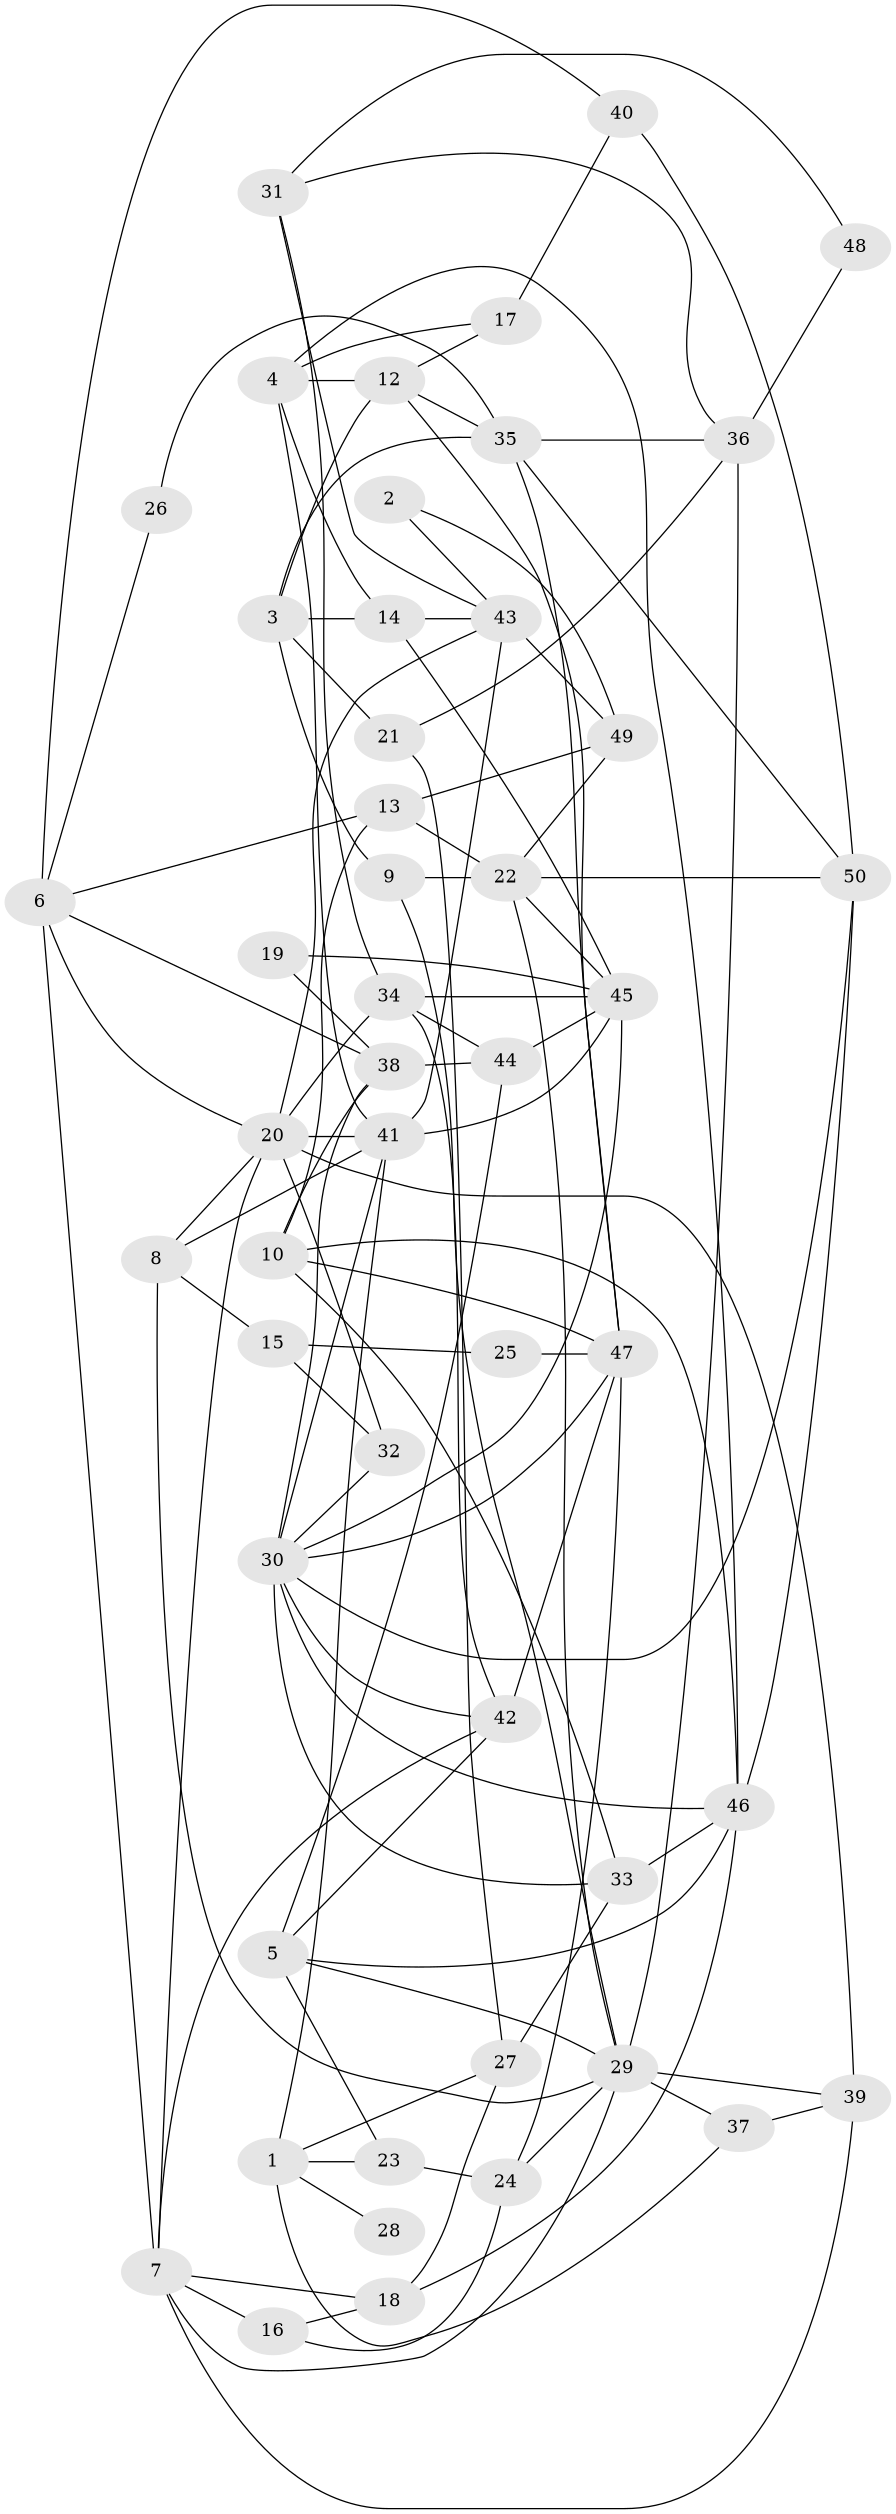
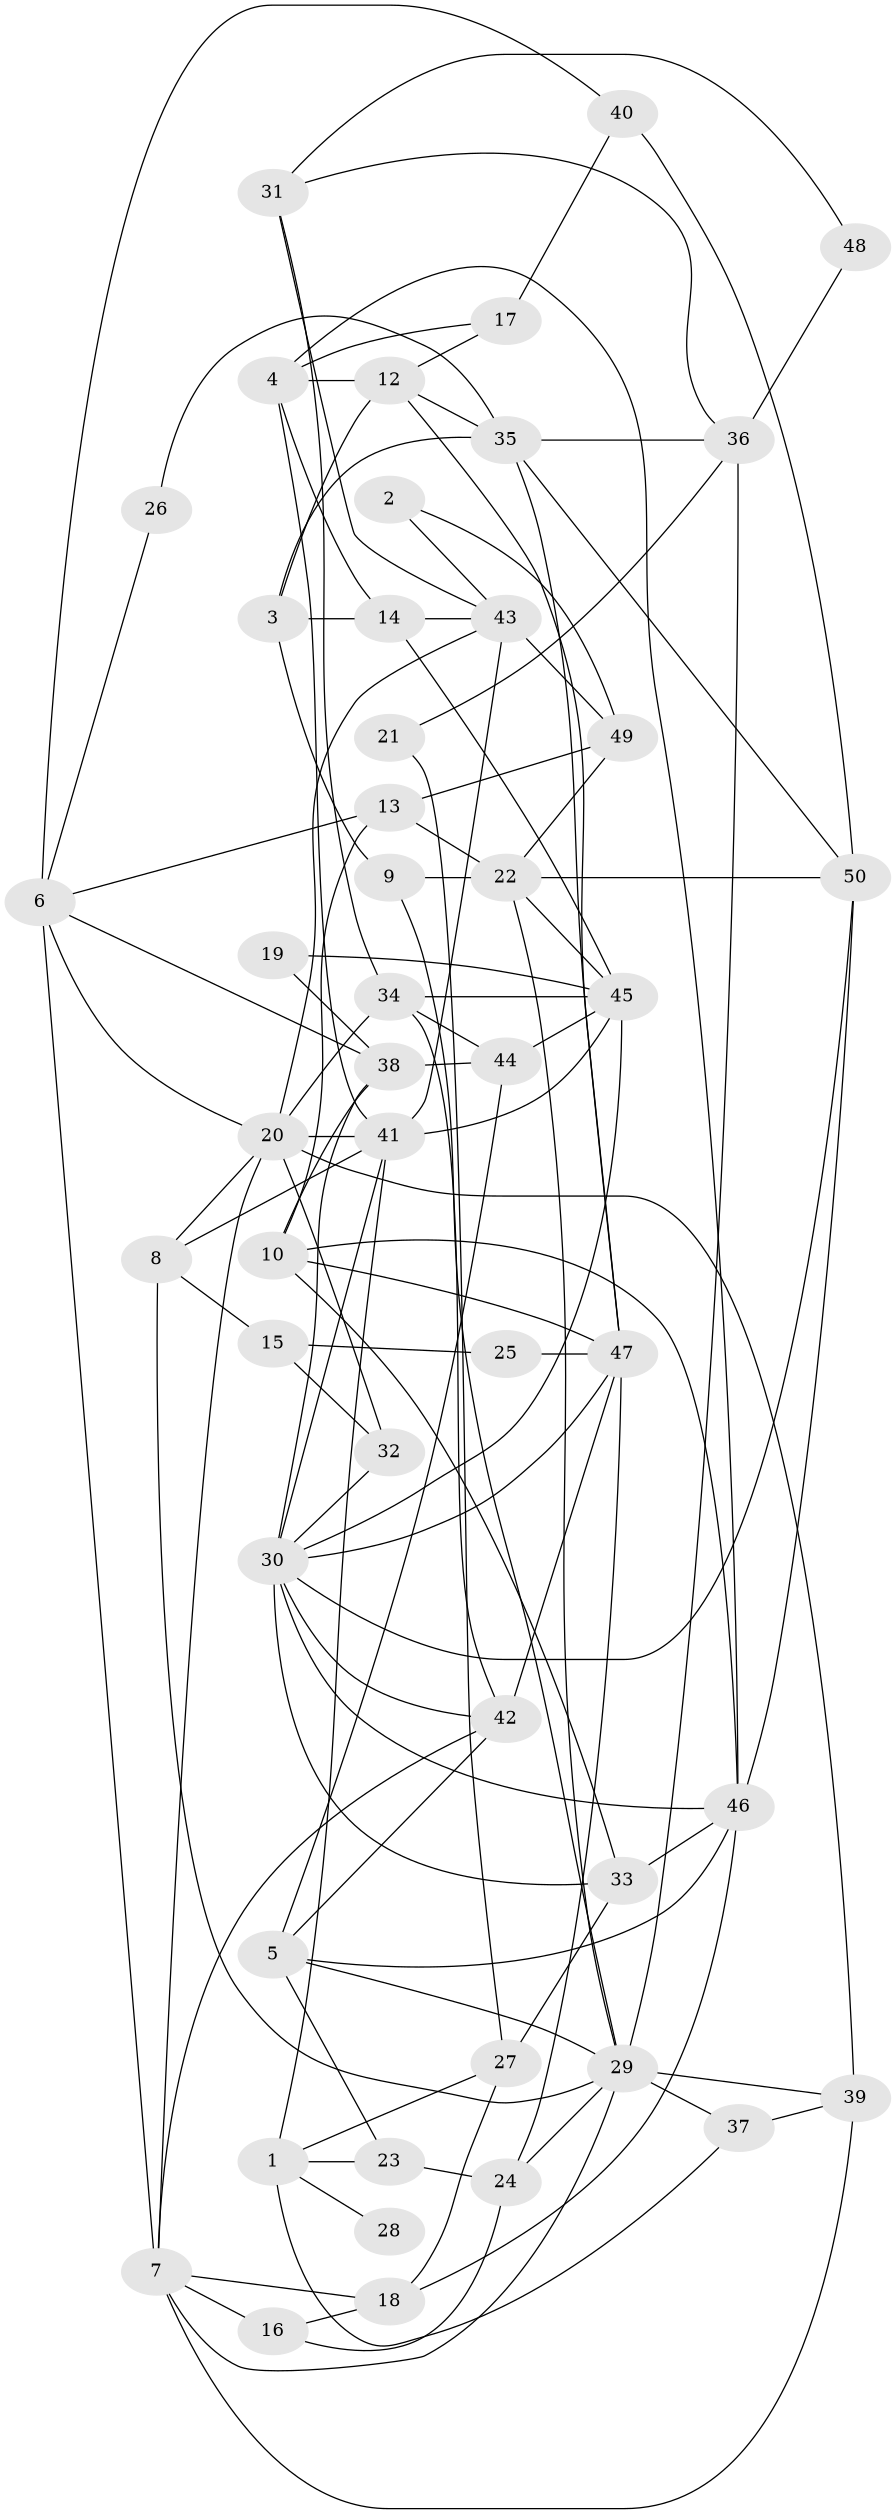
edge "3" -- "21": removed
